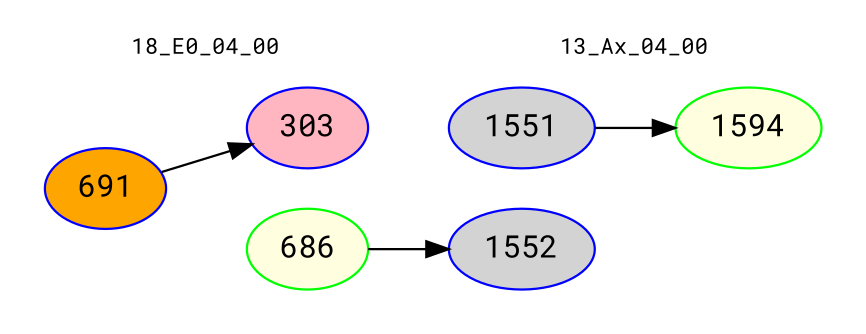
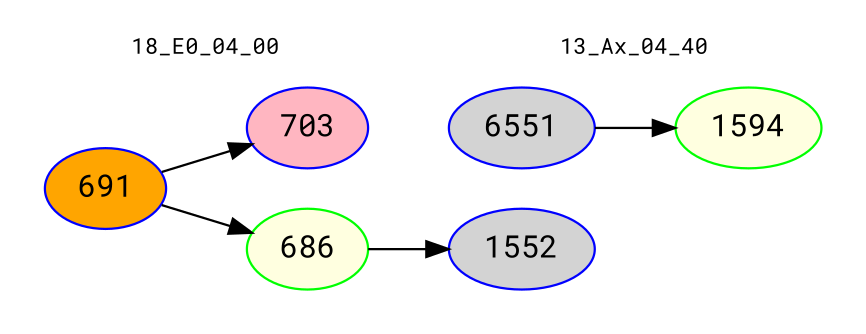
cluster "13_Ax_04_00": label "13_Ax_04_00" -> "13_Ax_04_40"
node "303": label "303" -> "703"
node "1551": label "1551" -> "6551"
edge "691" -> "686": added
